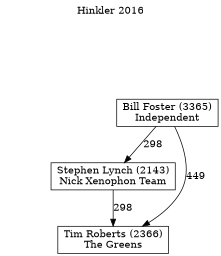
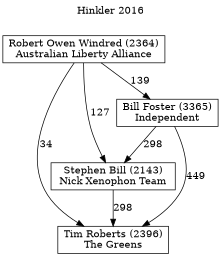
node "Robert Owen Windred (2364) Australian Liberty Alliance": added
node "Stephen Lynch (2143) Nick Xenophon Team": label "Stephen Lynch (2143) Nick Xenophon Team" -> "Stephen Bill (2143) Nick Xenophon Team"
node "Tim Roberts (2366) The Greens": label "Tim Roberts (2366) The Greens" -> "Tim Roberts (2396) The Greens"
